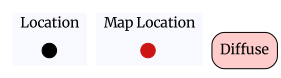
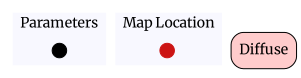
cluster "Location": label "Location" -> "Parameters"
